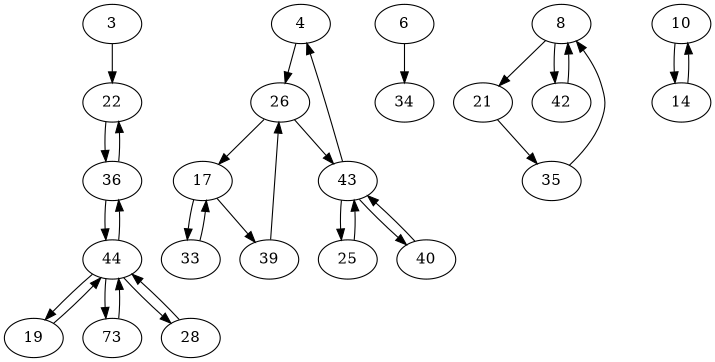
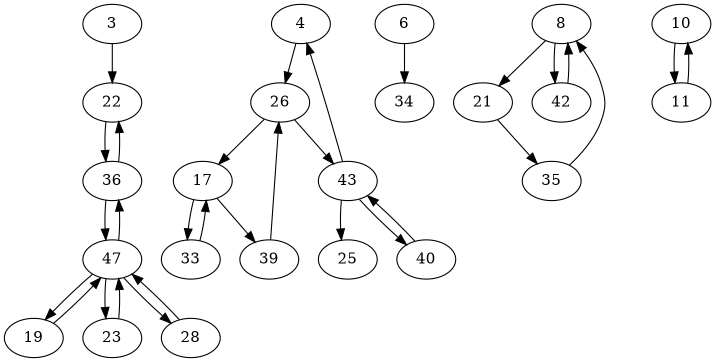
node "14": label "14" -> "11"
edge "25" -> "43": removed
node "44": label "44" -> "47"
node "73": label "73" -> "23"
